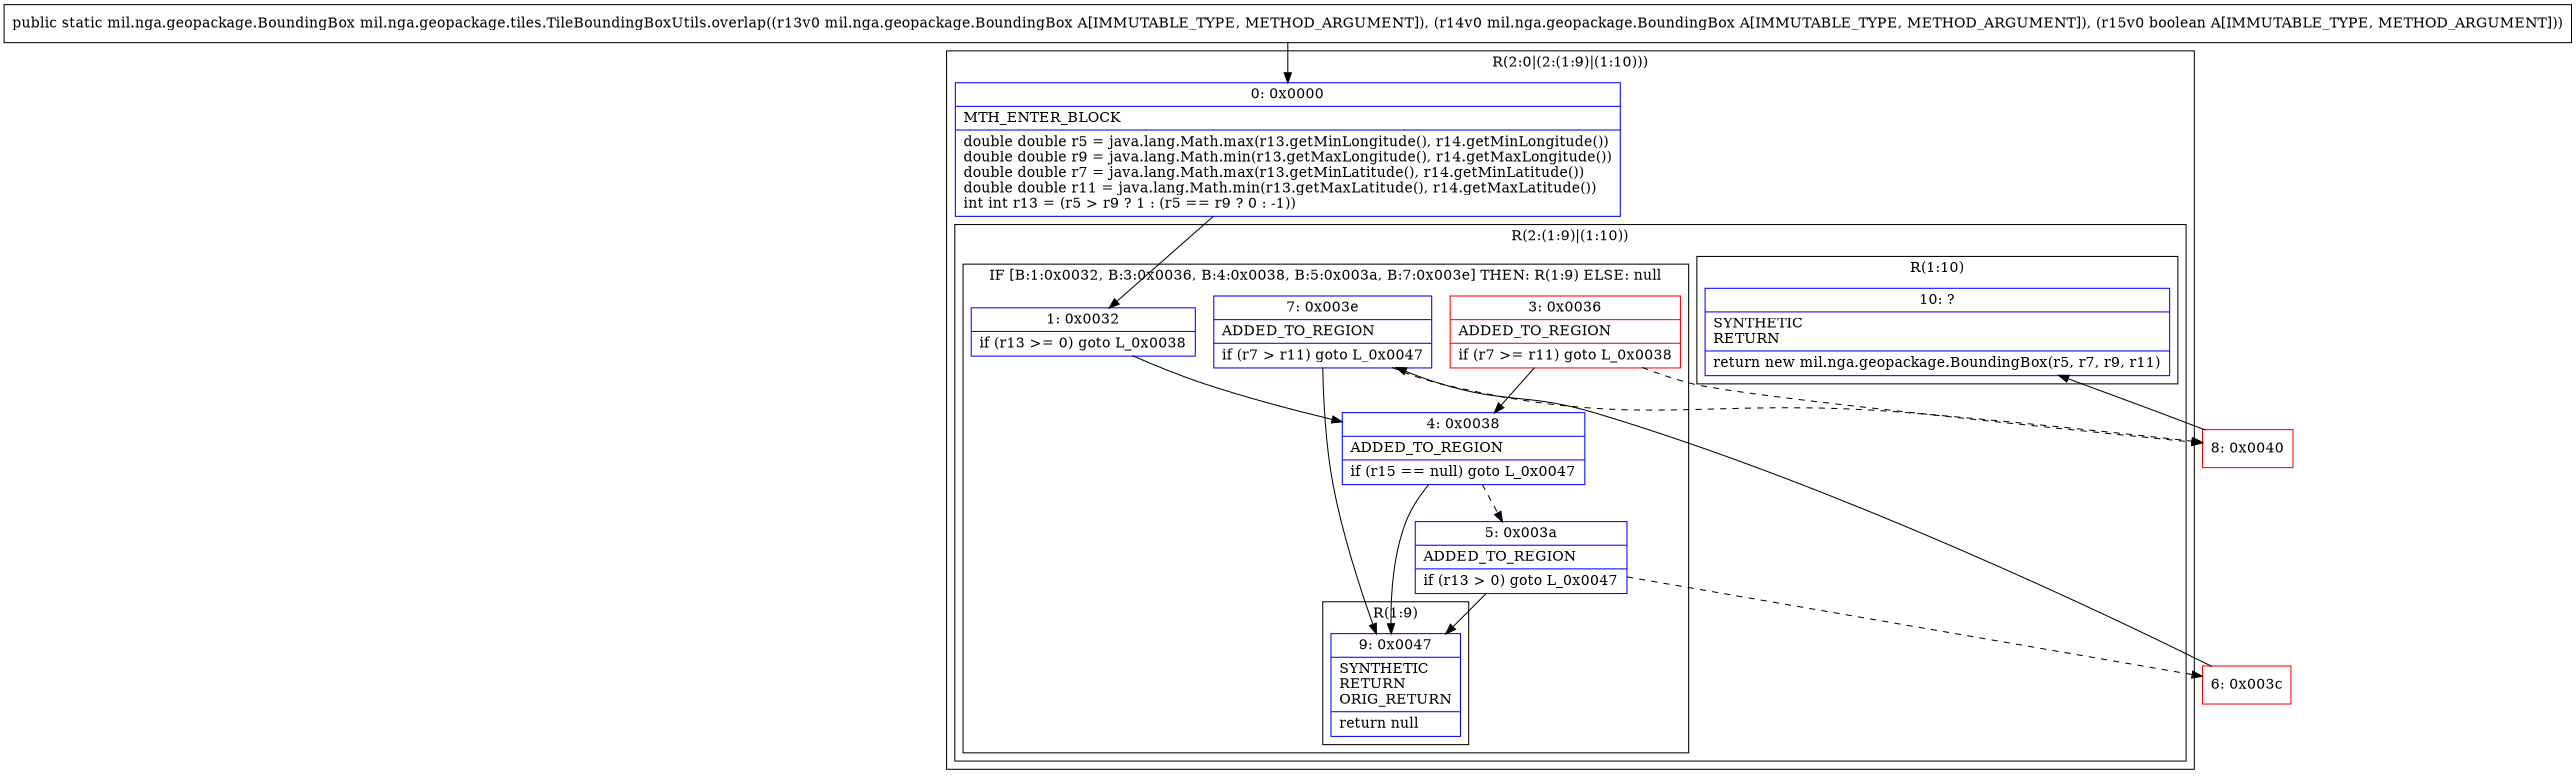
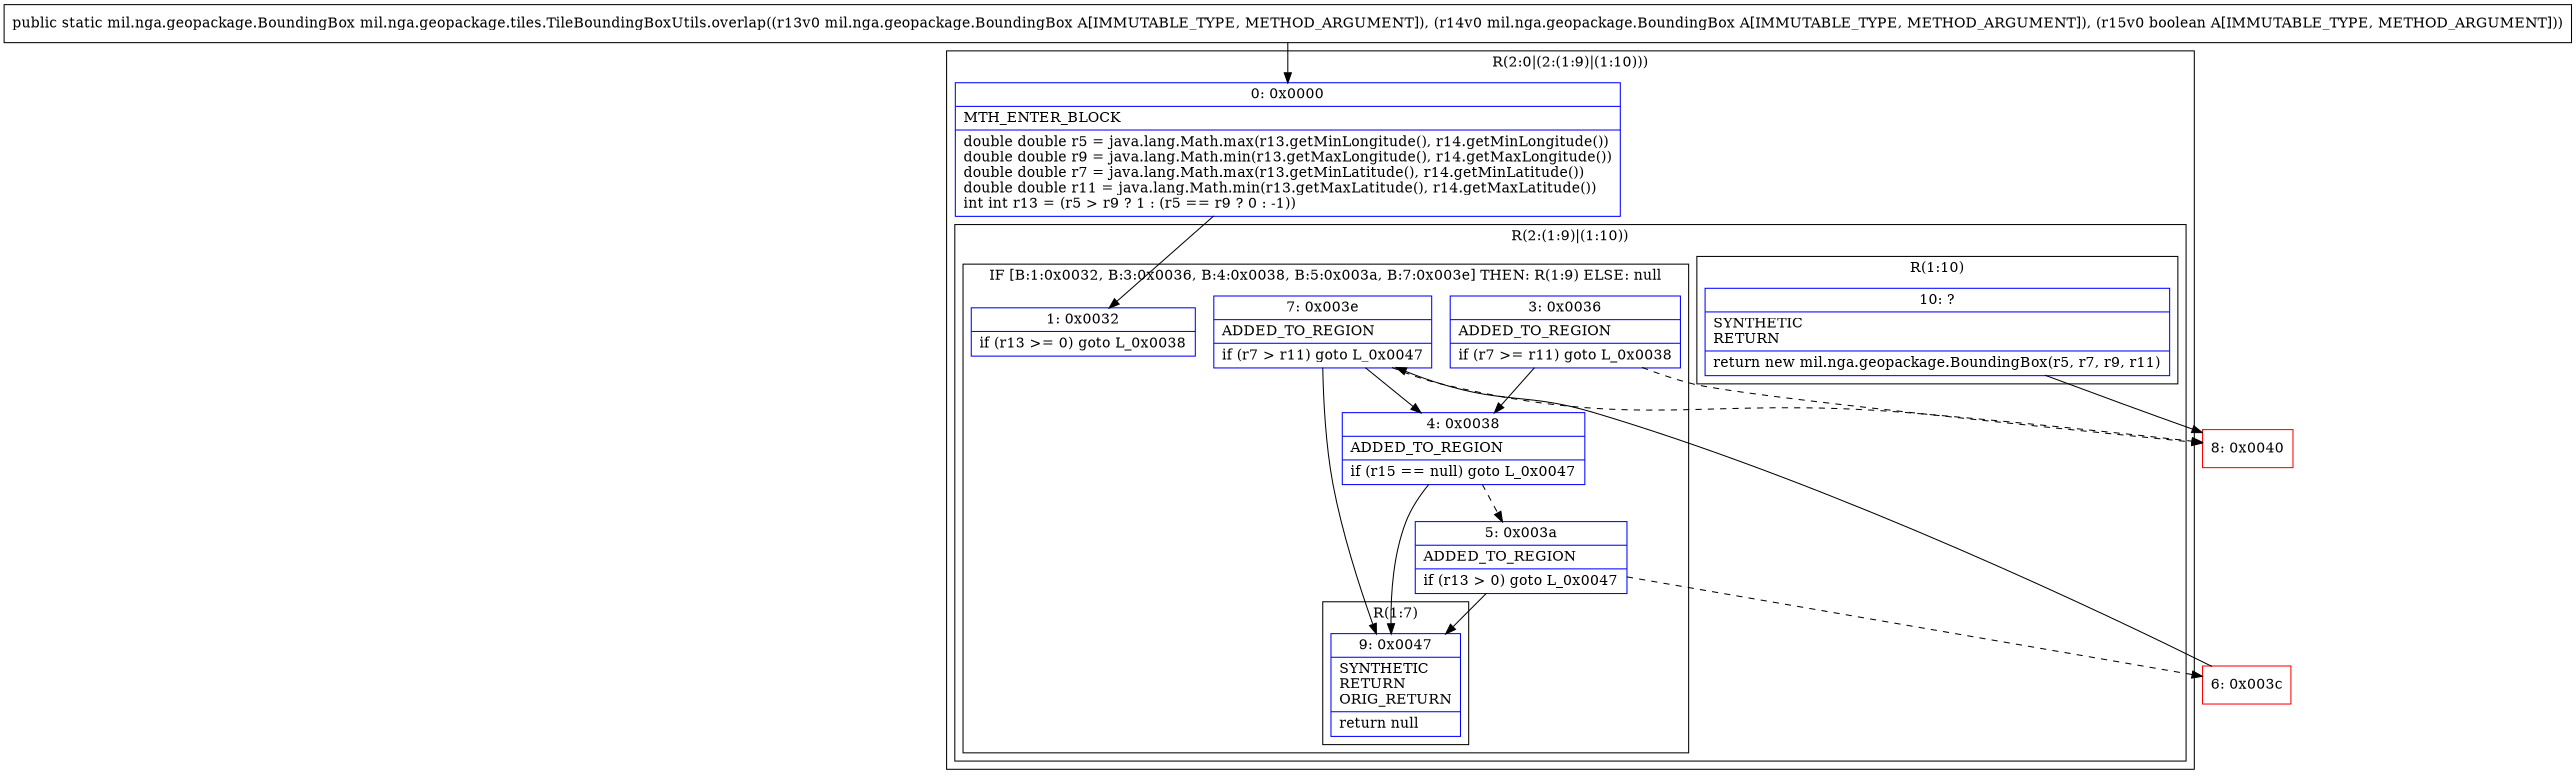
node "3: 0x0036": color red -> blue
edge "1: 0x0032" -> "4: 0x0038": now "7: 0x003e" -> "4: 0x0038"
edge "8: 0x0040" -> "10: ?": reversed
cluster "R(1:9)": label "R(1:9)" -> "R(1:7)"
